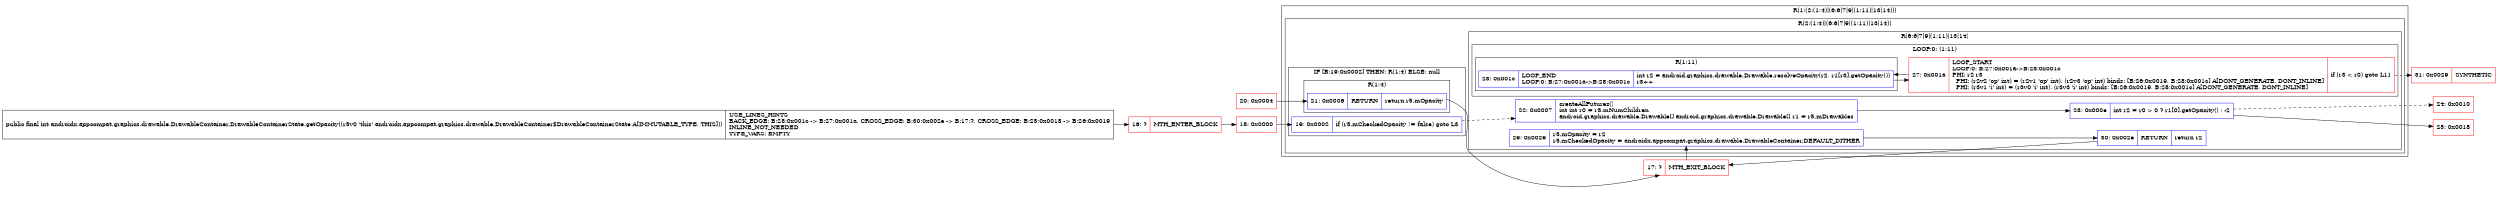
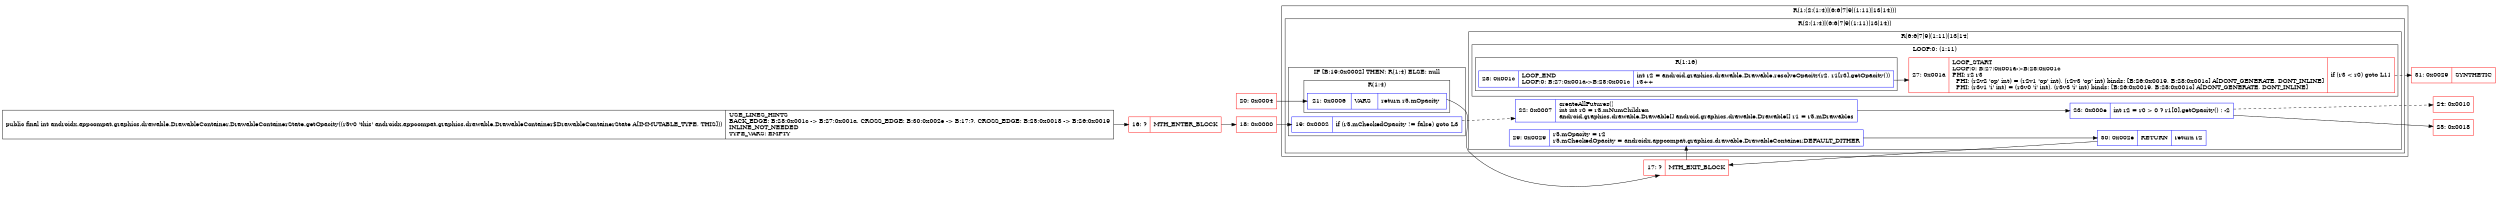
cluster "R(1:11)": label "R(1:11)" -> "R(1:16)"
edge "27: 0x001a" -> "28: 0x001c": removed
node "21: 0x0006": text "RETURN" -> "VARS"
